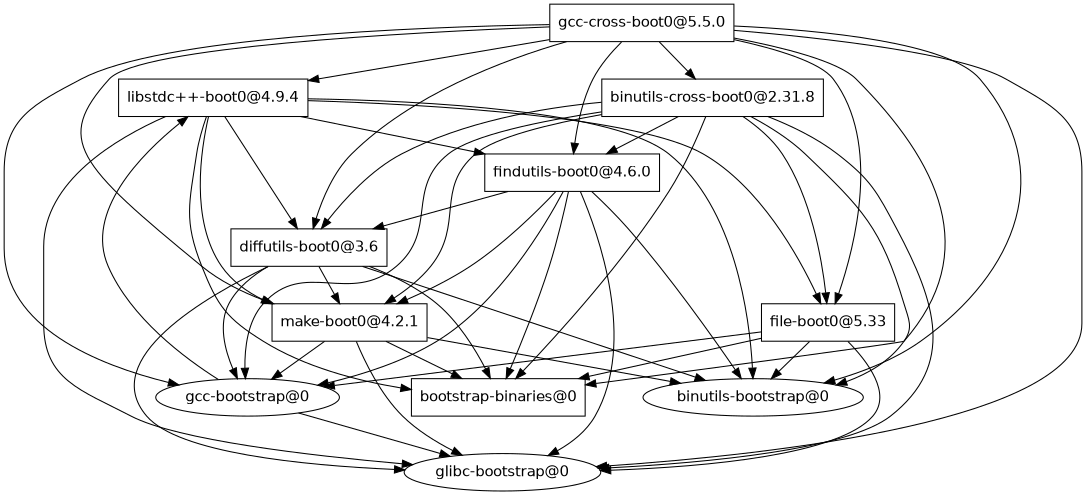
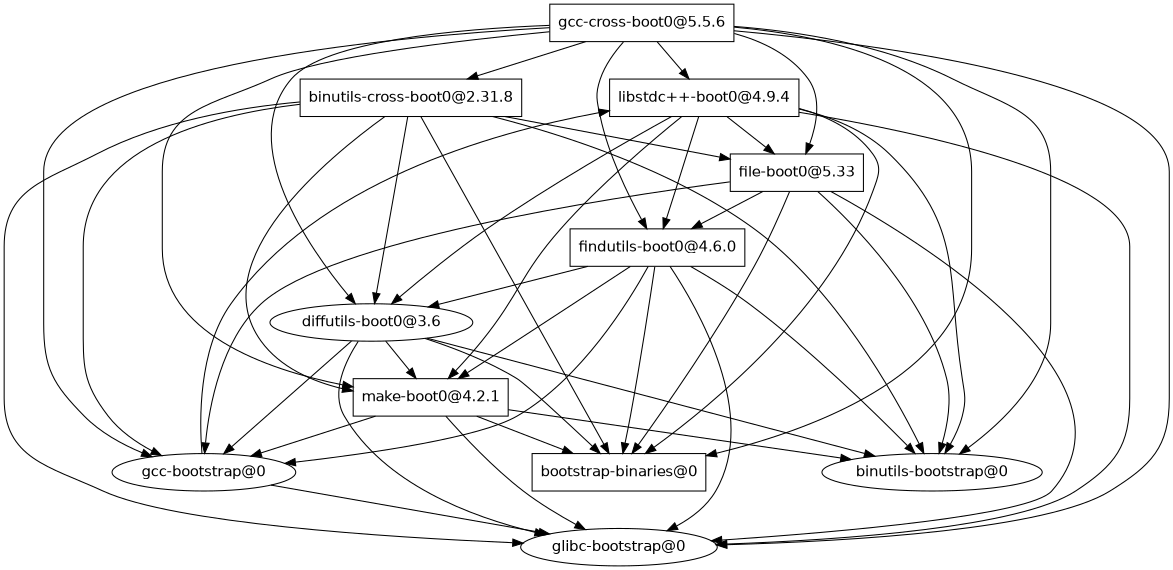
node "gcc-cross-boot0@5.5.0": label "gcc-cross-boot0@5.5.0" -> "gcc-cross-boot0@5.5.6"
edge "binutils-cross-boot0@2.31.8" -> "findutils-boot0@4.6.0": now "file-boot0@5.33" -> "findutils-boot0@4.6.0"
node "diffutils-boot0@3.6": shape box -> ellipse
